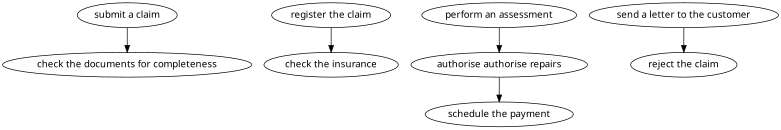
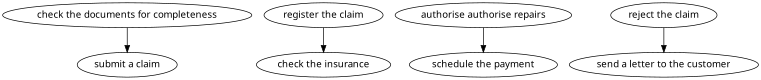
node "perform an assessment": removed
edge "submit a claim" -> "check the documents for completeness": reversed
edge "send a letter to the customer" -> "reject the claim": reversed
